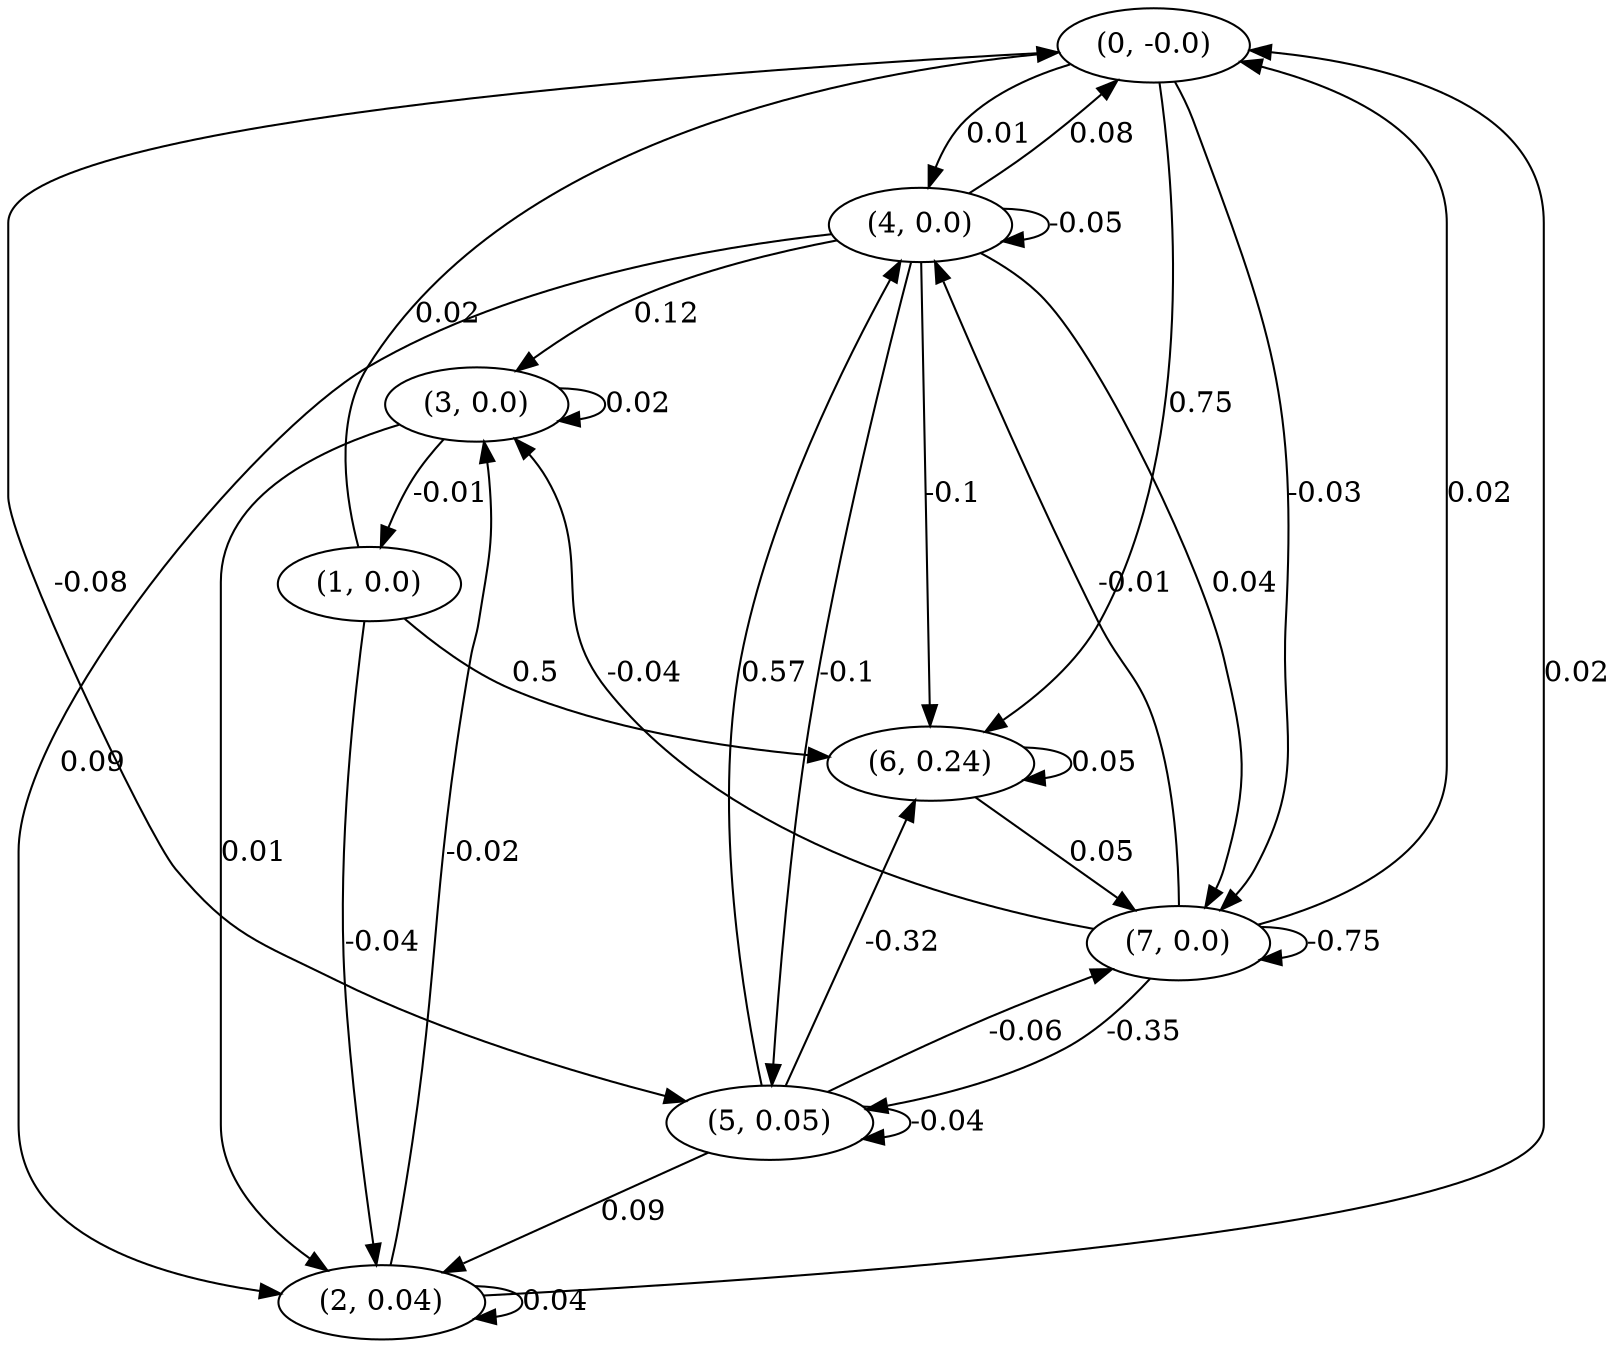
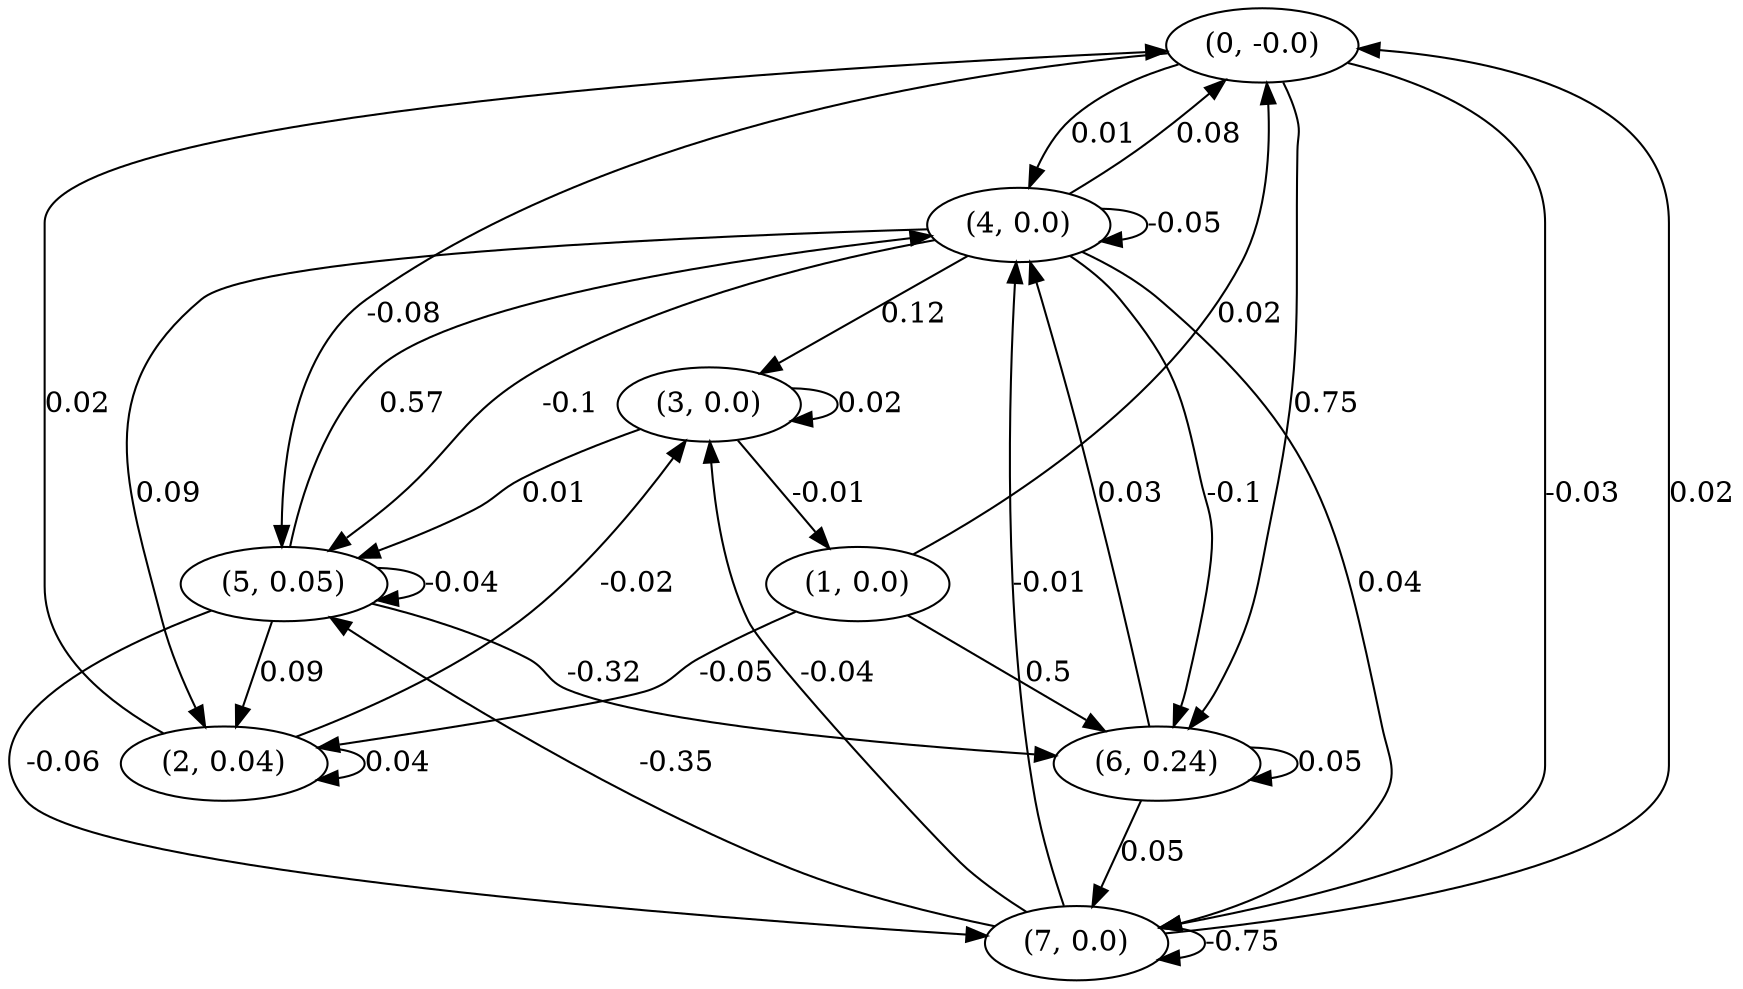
edge "(6, 0.24)" -> "(4, 0.0)": added, label "0.03"
edge "(3, 0.0)" -> "(2, 0.04)": now "(3, 0.0)" -> "(5, 0.05)"
edge "(1, 0.0)" -> "(2, 0.04)": label "-0.04" -> "-0.05"
